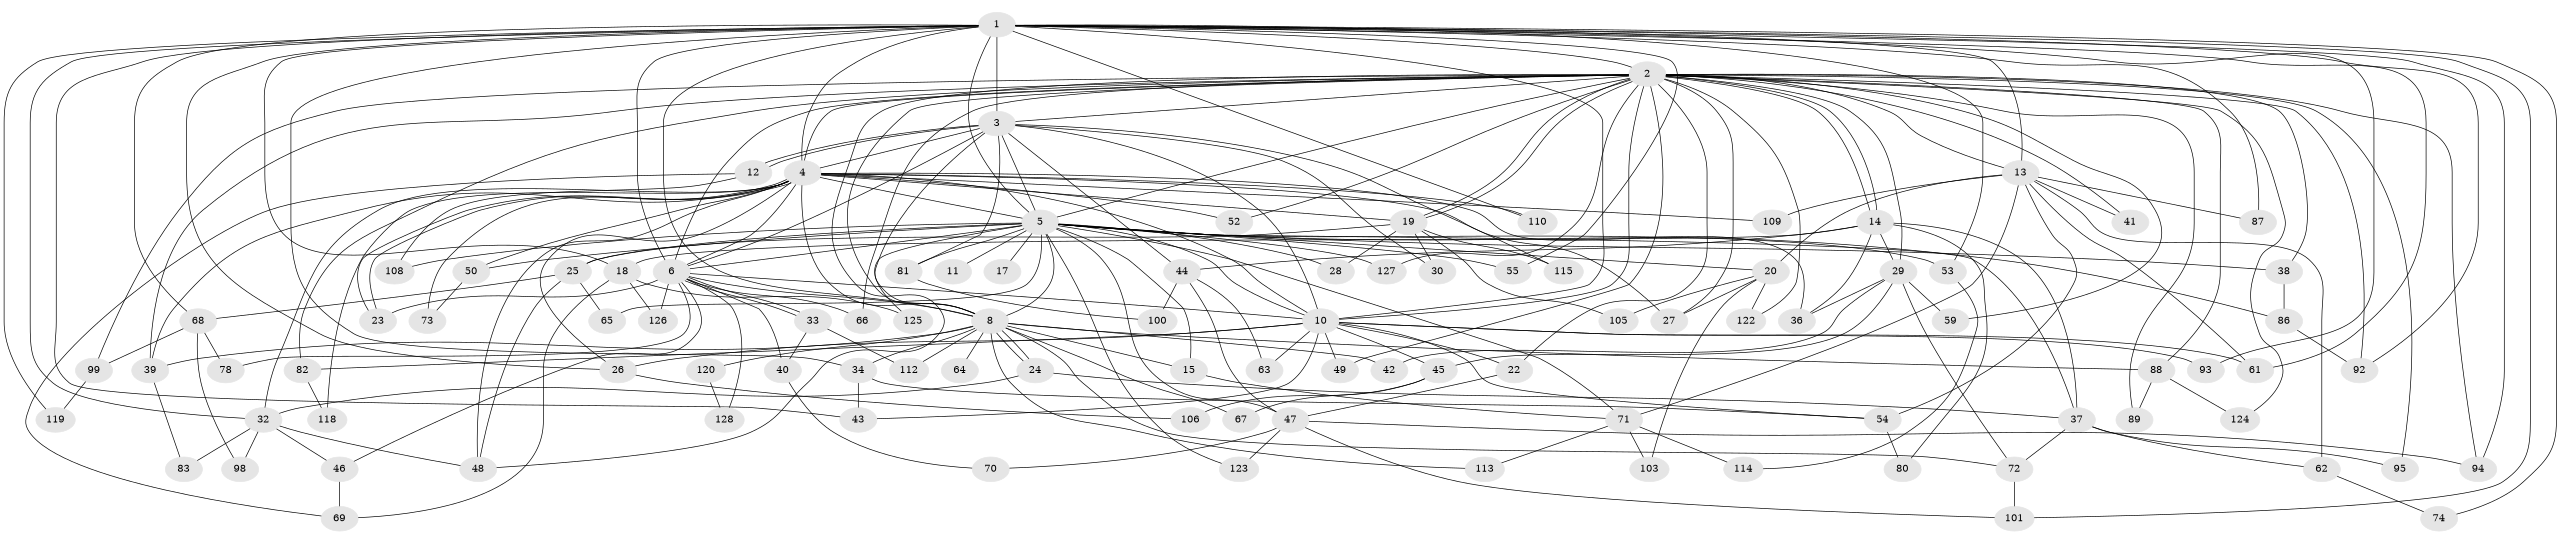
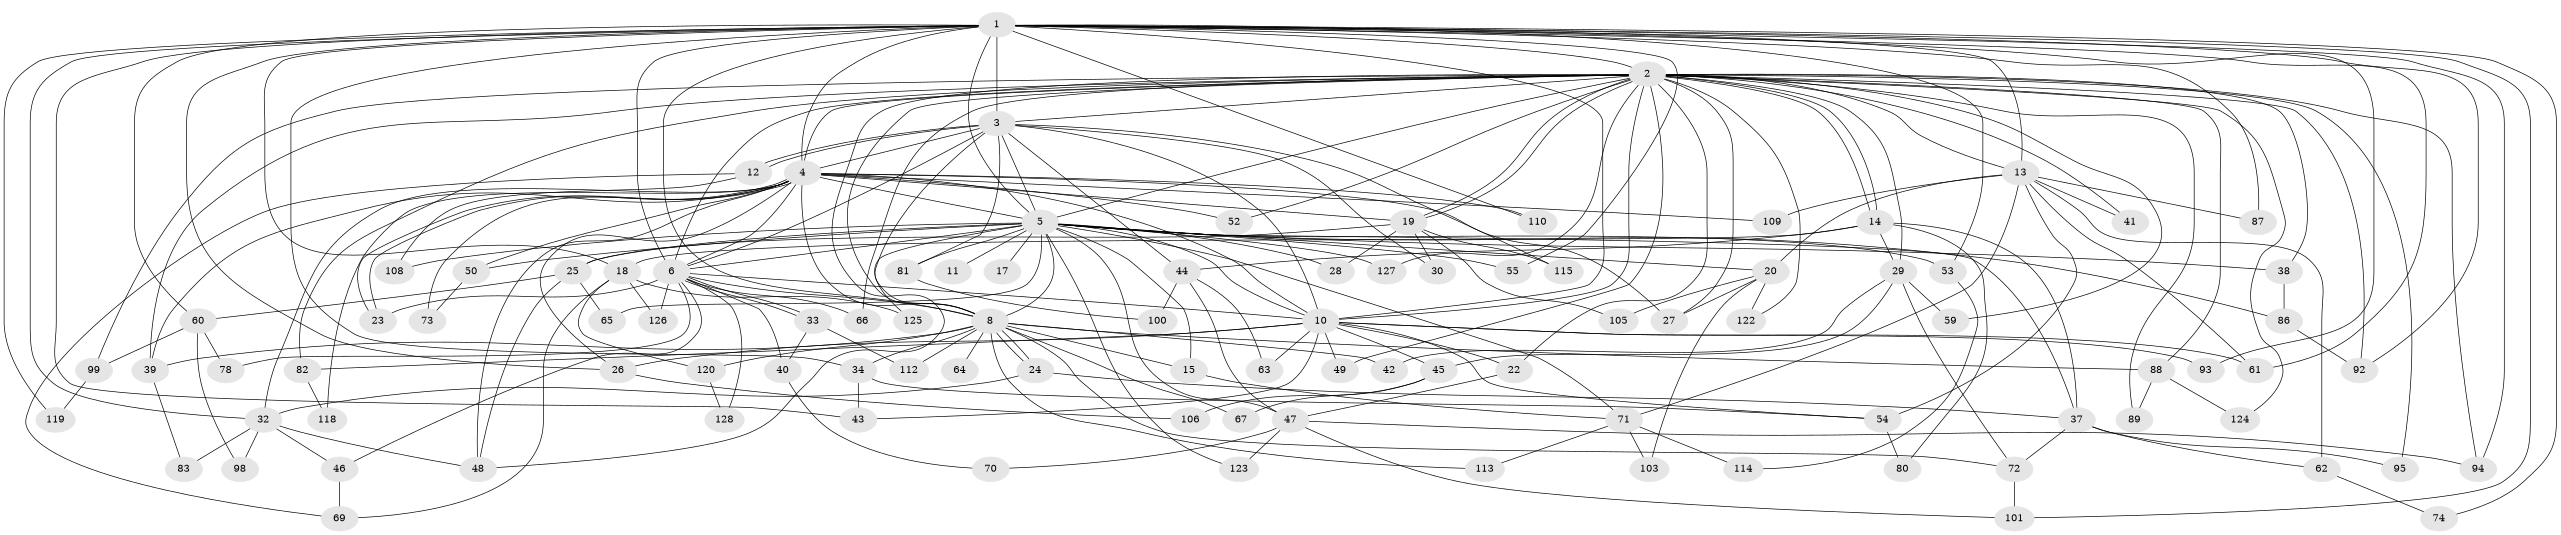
node "68": label "68" -> "60"
node "36": removed
edge "18" -- "120": added
